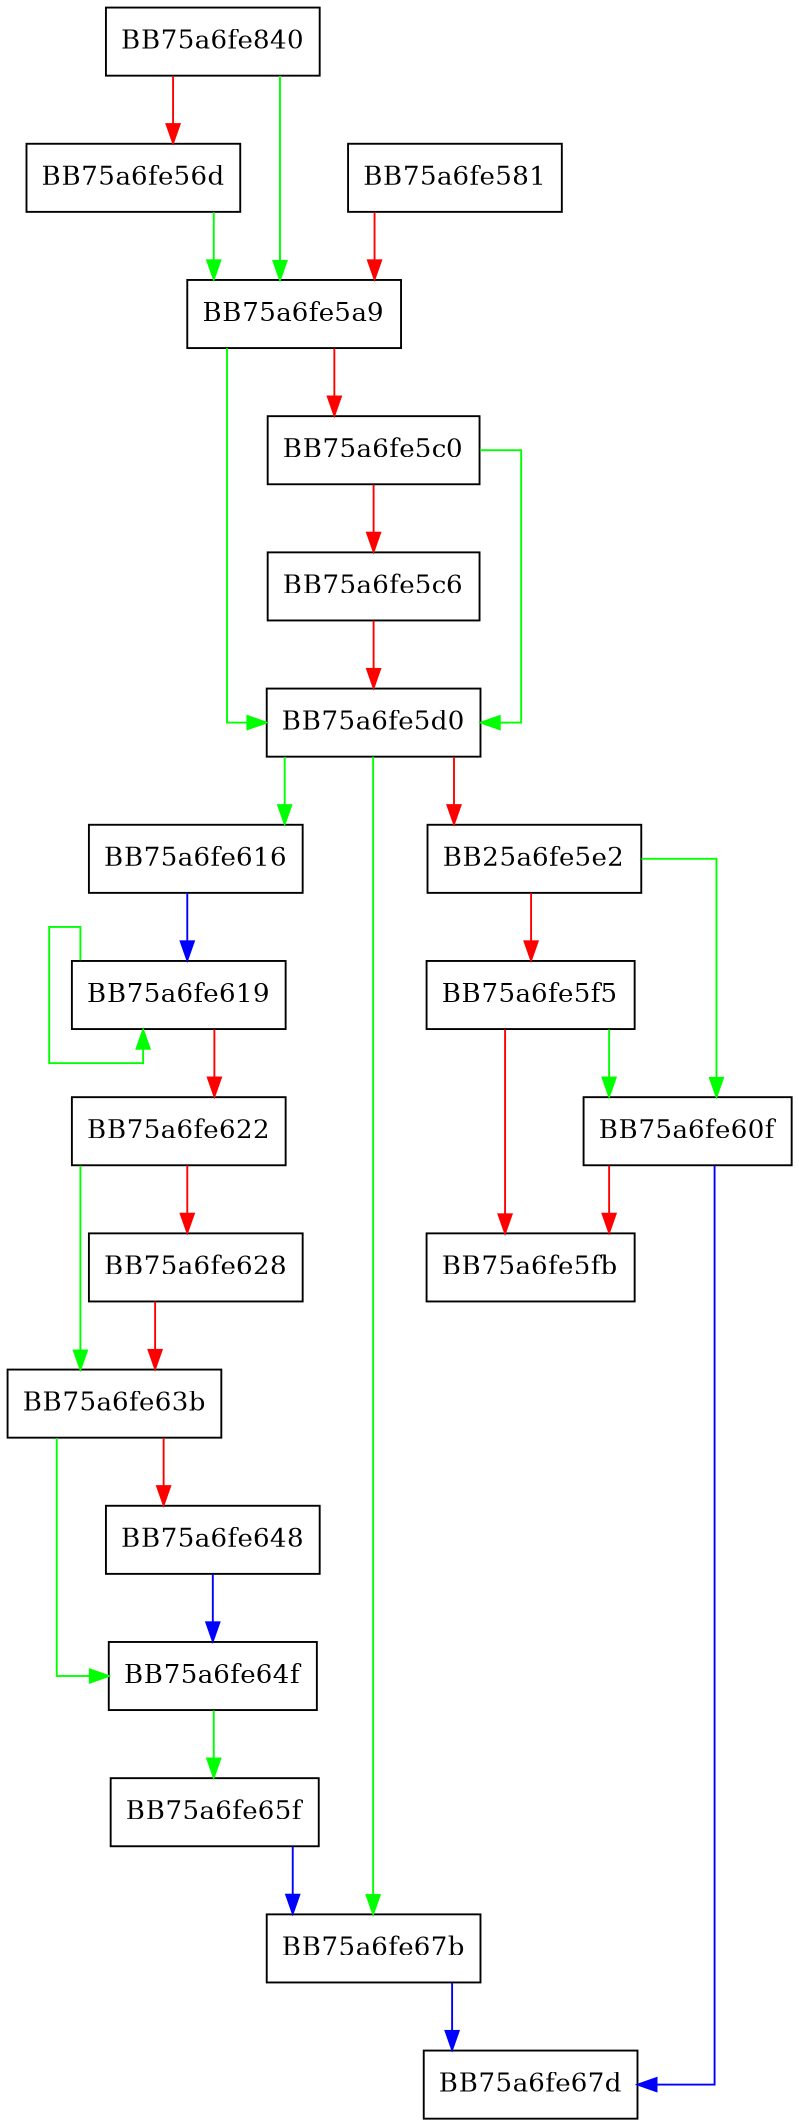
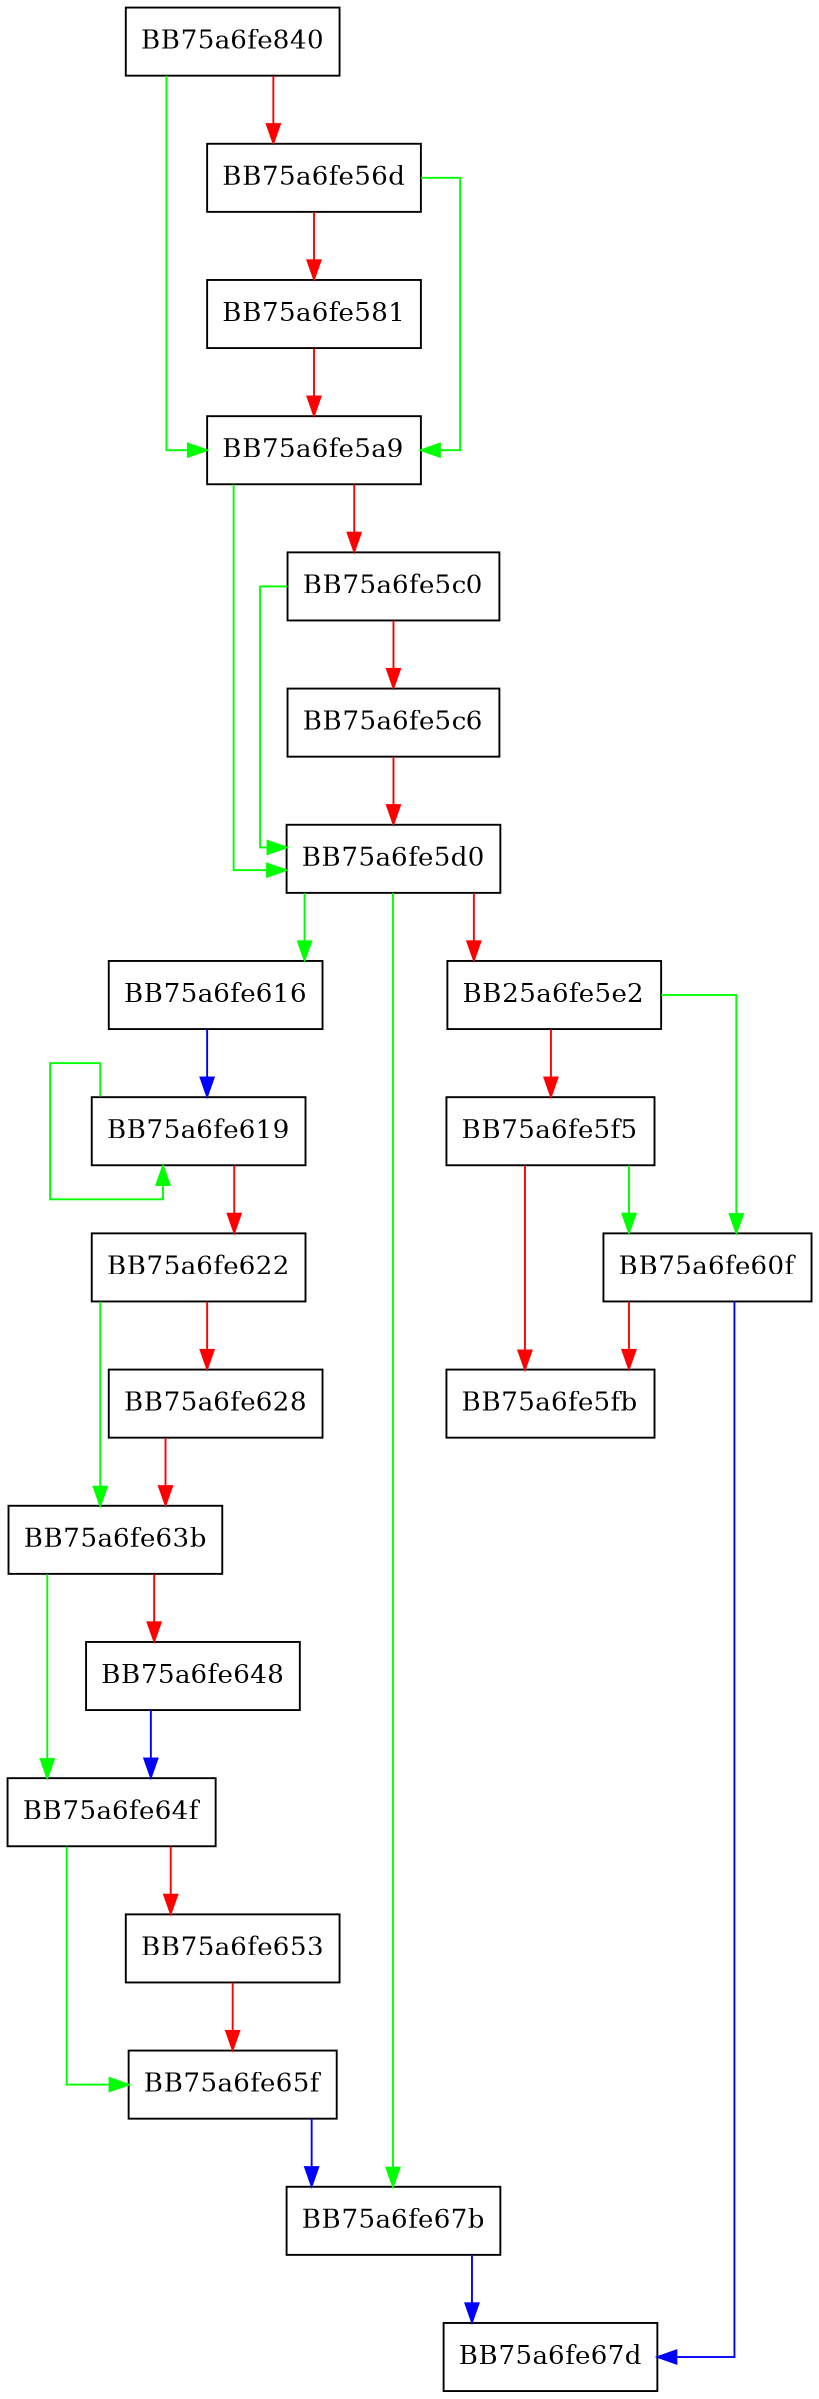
edge "BB75a6fe56d" -> "BB75a6fe581": added
node "BB75a6fe653": added
